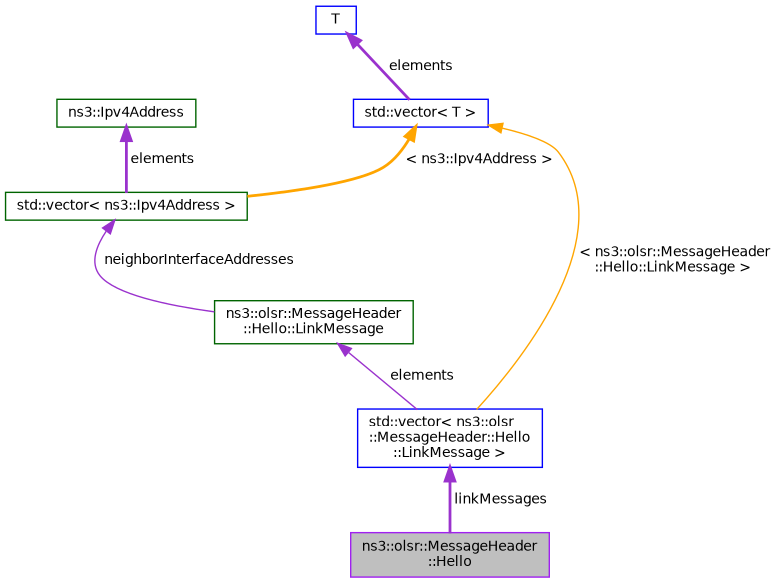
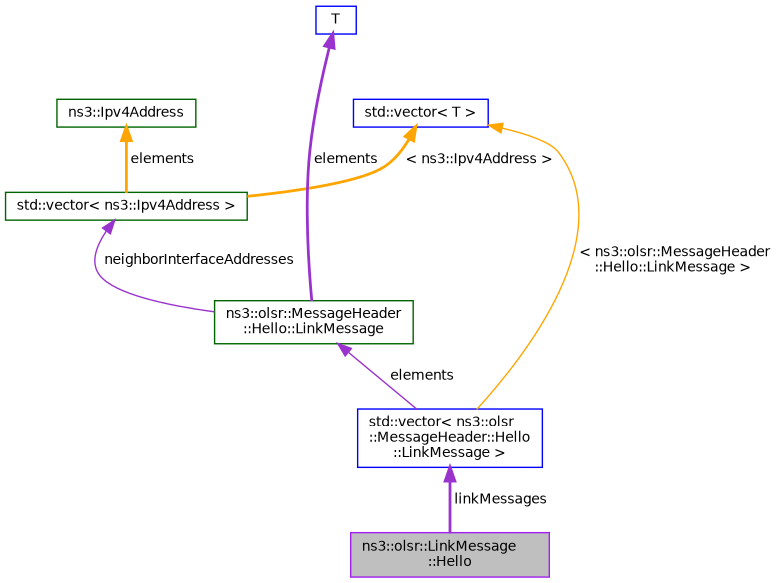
edge "std::vector< T >" -> "T": now "ns3::olsr::MessageHeader ::Hello::LinkMessage" -> "T"
edge "std::vector< ns3::Ipv4Address >" -> "ns3::Ipv4Address": color darkorchid3 -> orange
node "ns3::olsr::MessageHeader ::Hello": label "ns3::olsr::MessageHeader ::Hello" -> "ns3::olsr::LinkMessage ::Hello"
